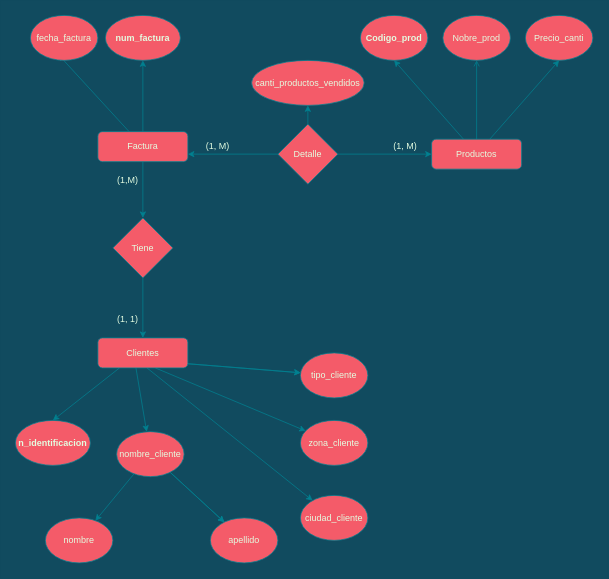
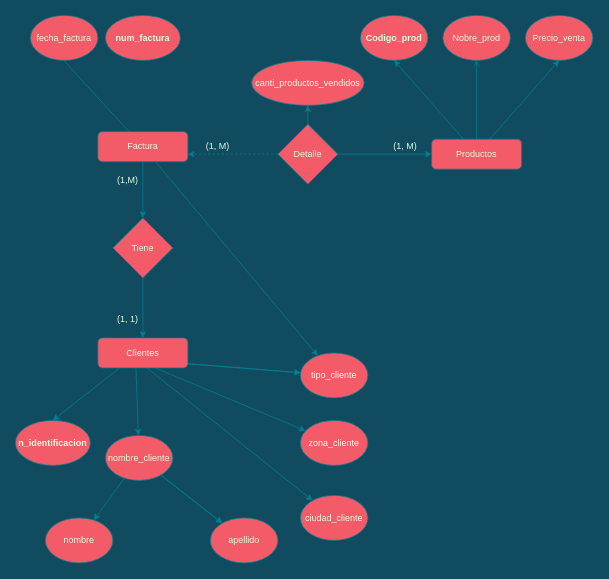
node "Precio_canti": label "Precio_canti" -> "Precio_venta"
edge "Factura" -> "num_factura": now "Factura" -> "tipo_cliente"
edge "Detalle" -> "Factura": style solid -> dashed
node "nombre_cliente": moved (150, 454) -> (139, 458)
